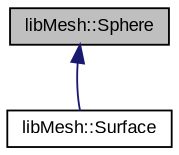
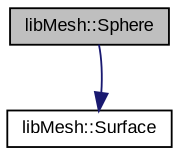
edge "libMesh::Surface" -> "libMesh::Sphere": reversed
